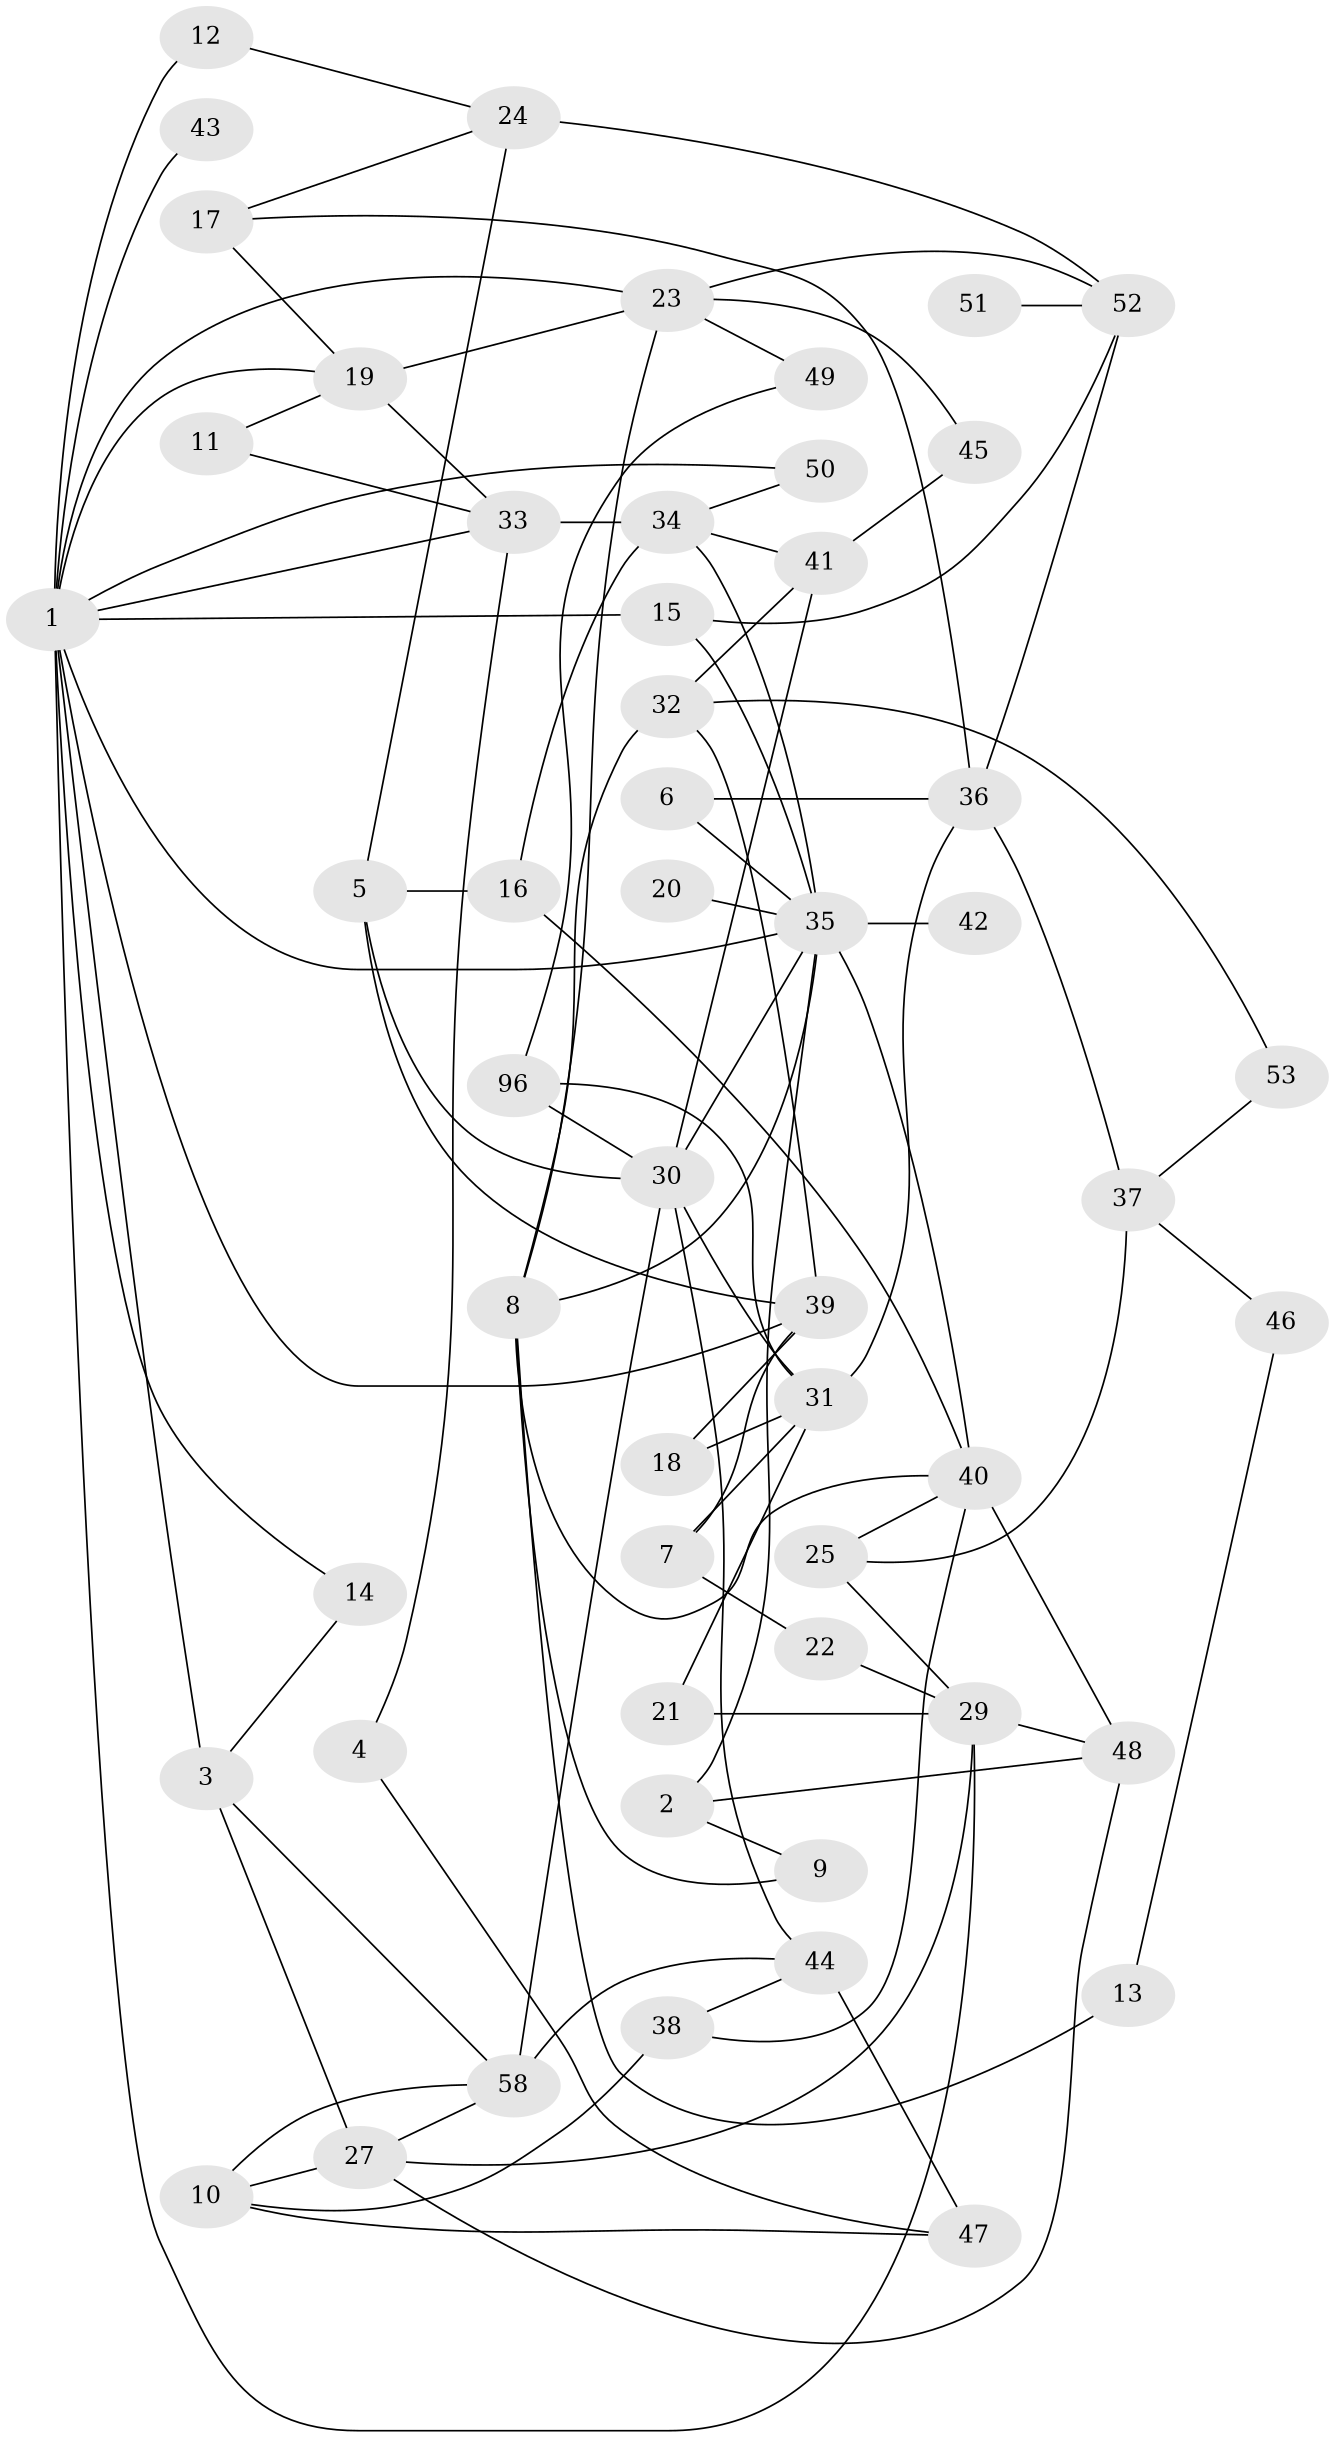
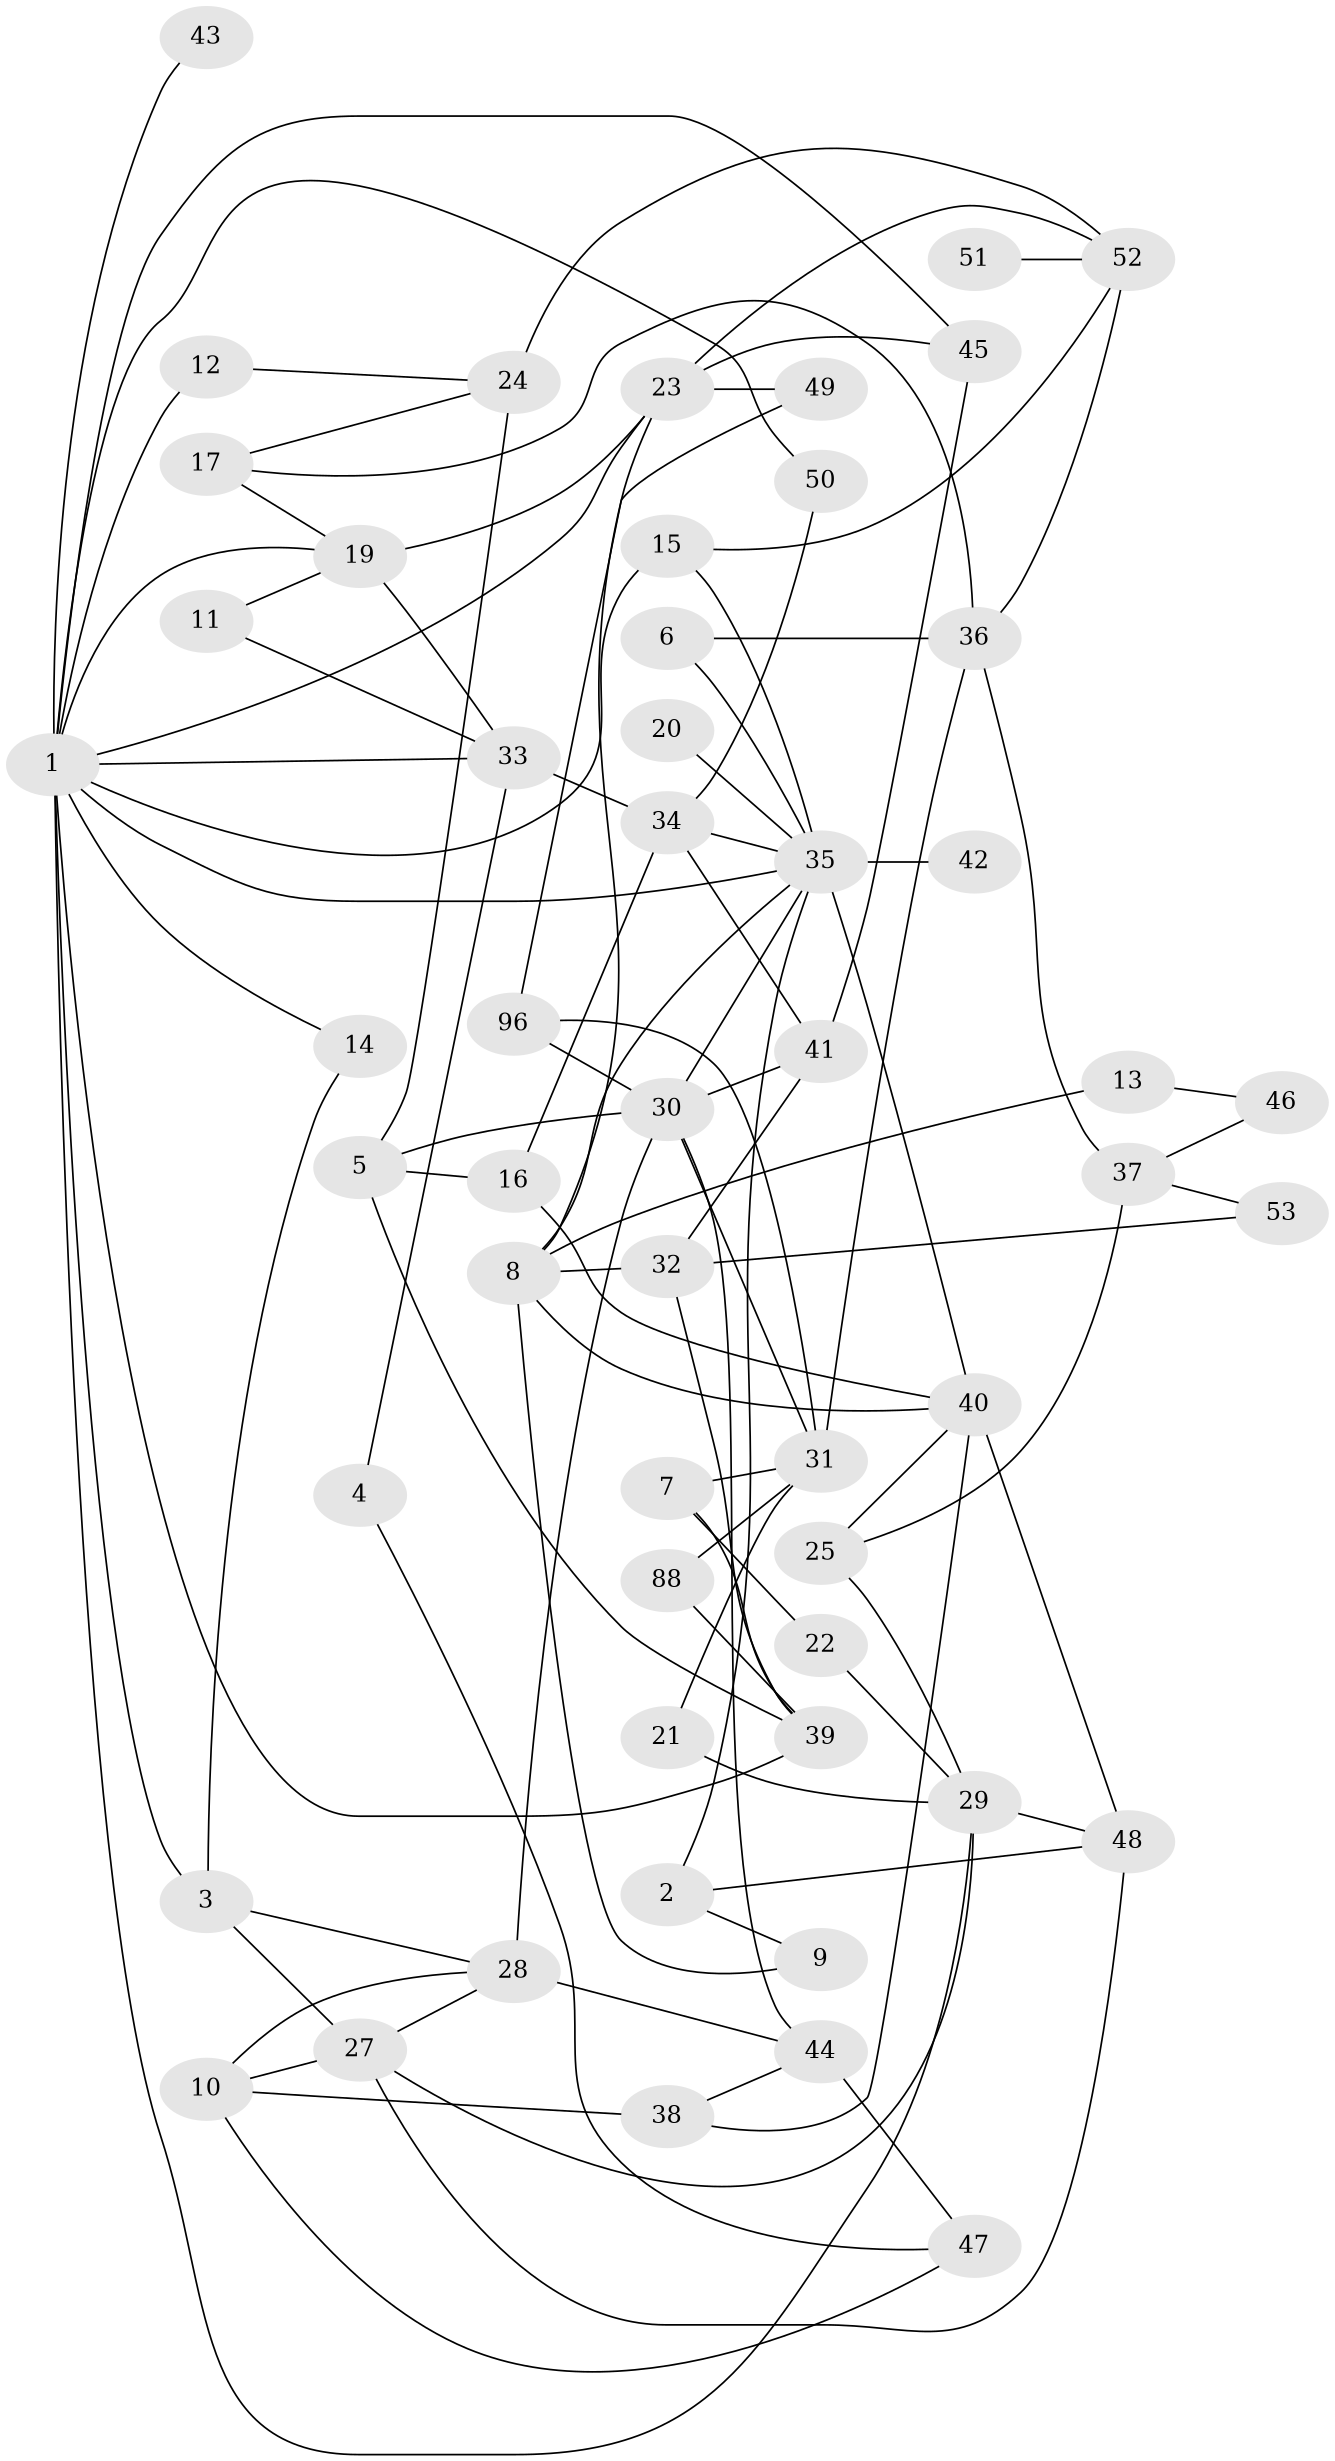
edge "45" -- "1": added
node "18": label "18" -> "88"
node "58": label "58" -> "28"
